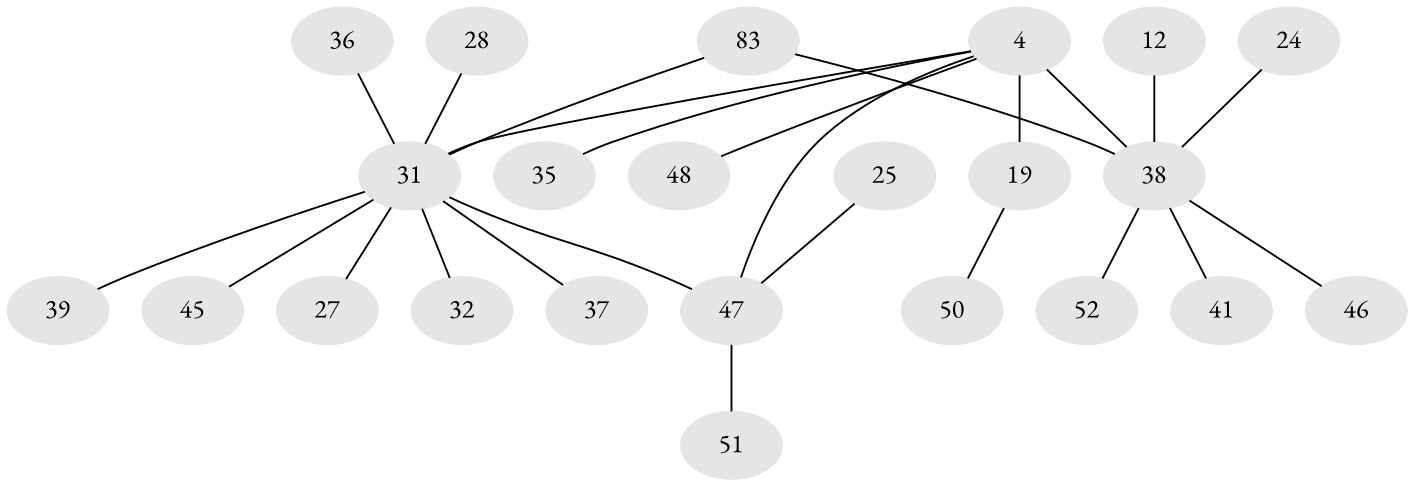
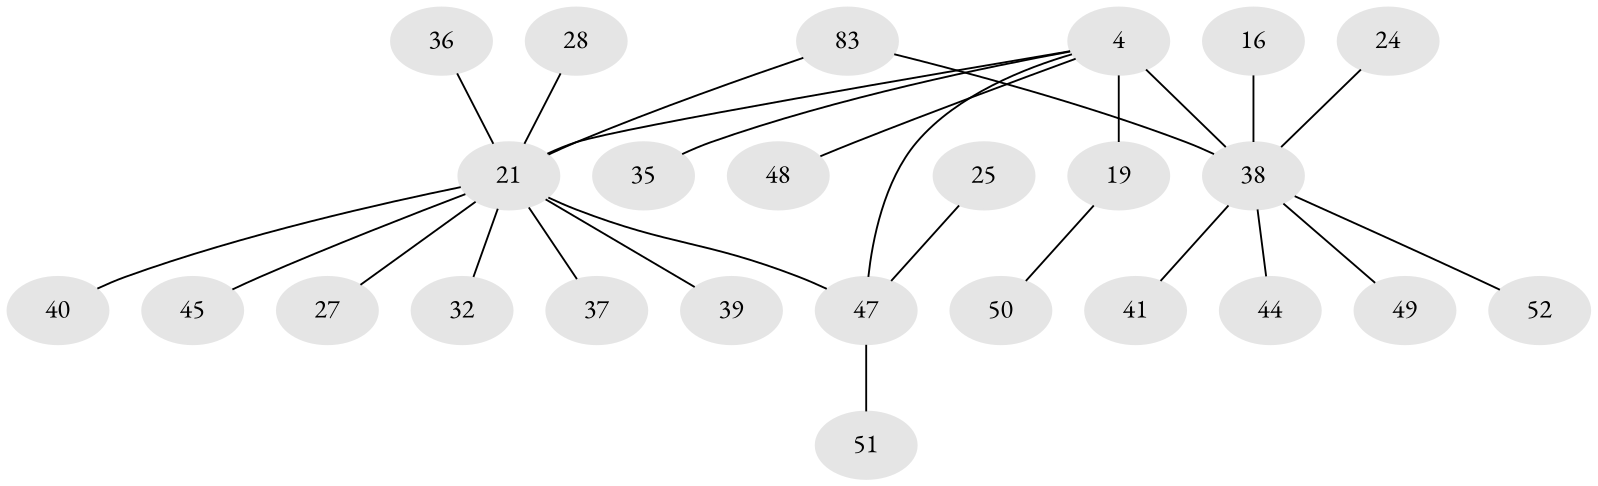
node "12": label "12" -> "16"
node "31": label "31" -> "21"
node "40": added
node "44": added
node "46": label "46" -> "49"
